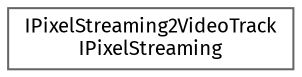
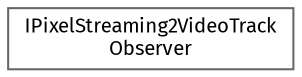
node "IPixelStreaming2VideoTrack IPixelStreaming": label "IPixelStreaming2VideoTrack IPixelStreaming" -> "IPixelStreaming2VideoTrack Observer"
